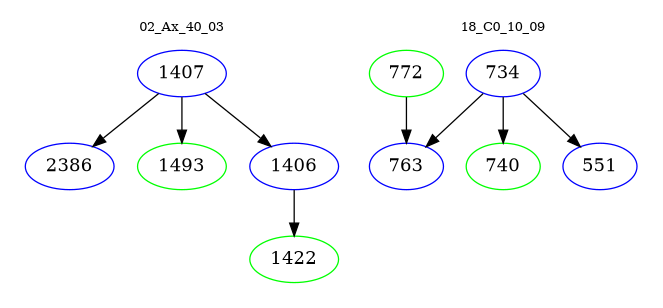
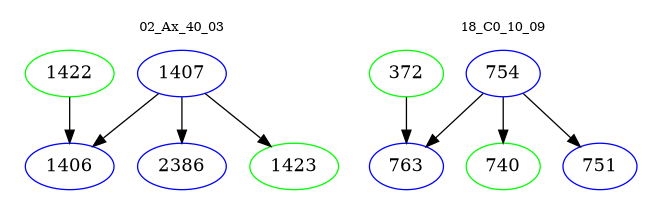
node "772": label "772" -> "372"
node "734": label "734" -> "754"
node "1493": label "1493" -> "1423"
node "551": label "551" -> "751"
edge "1406" -> "1422": reversed
